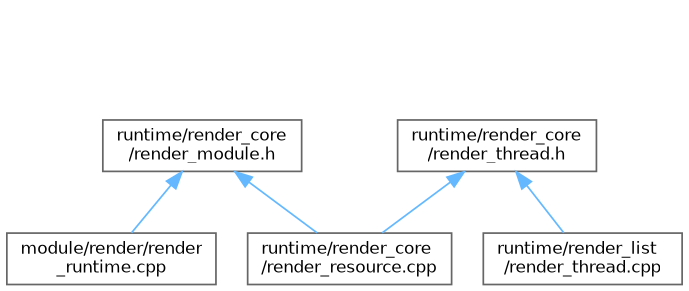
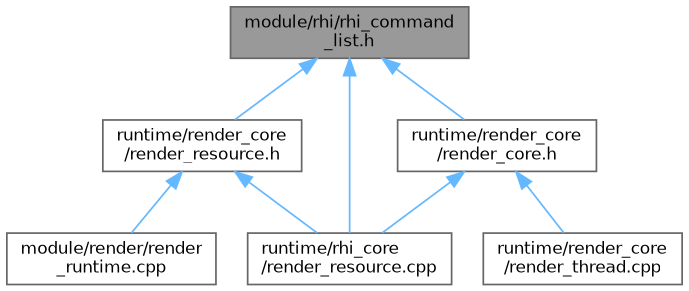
node "module/rhi/rhi_command _list.h": added
node "runtime/render_core /render_module.h": label "runtime/render_core /render_module.h" -> "runtime/render_core /render_resource.h"
node "runtime/render_core /render_thread.h": label "runtime/render_core /render_thread.h" -> "runtime/render_core /render_core.h"
node "runtime/render_core /render_resource.cpp": label "runtime/render_core /render_resource.cpp" -> "runtime/rhi_core /render_resource.cpp"
node "runtime/render_list /render_thread.cpp": label "runtime/render_list /render_thread.cpp" -> "runtime/render_core /render_thread.cpp"
